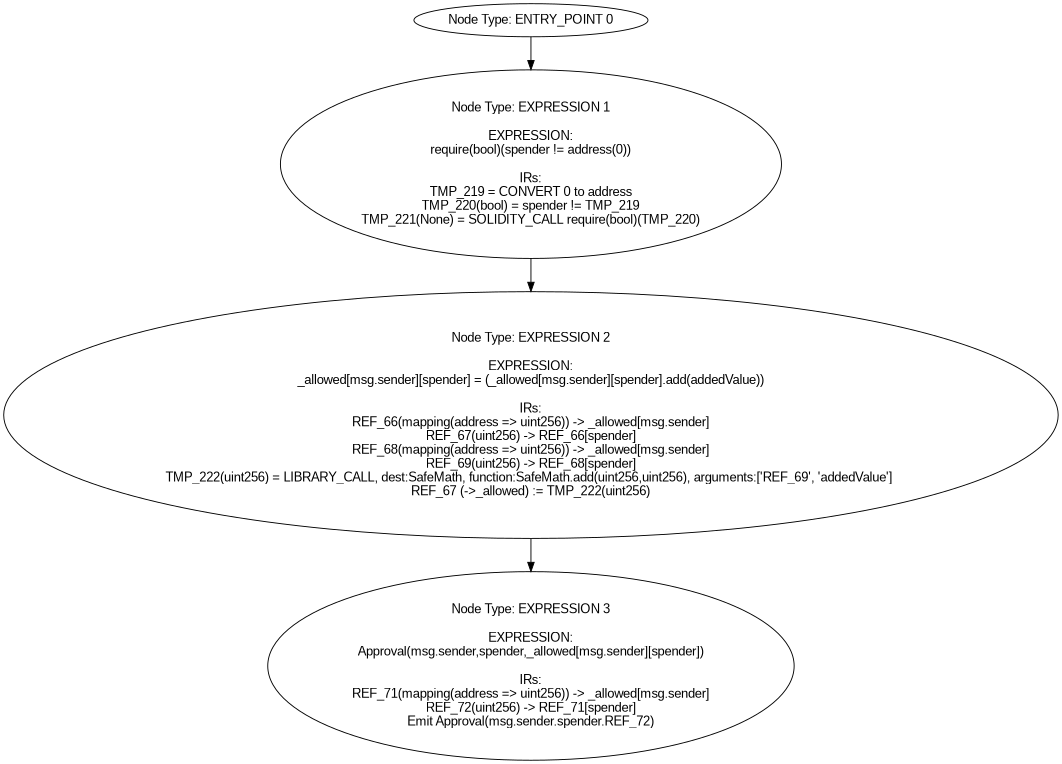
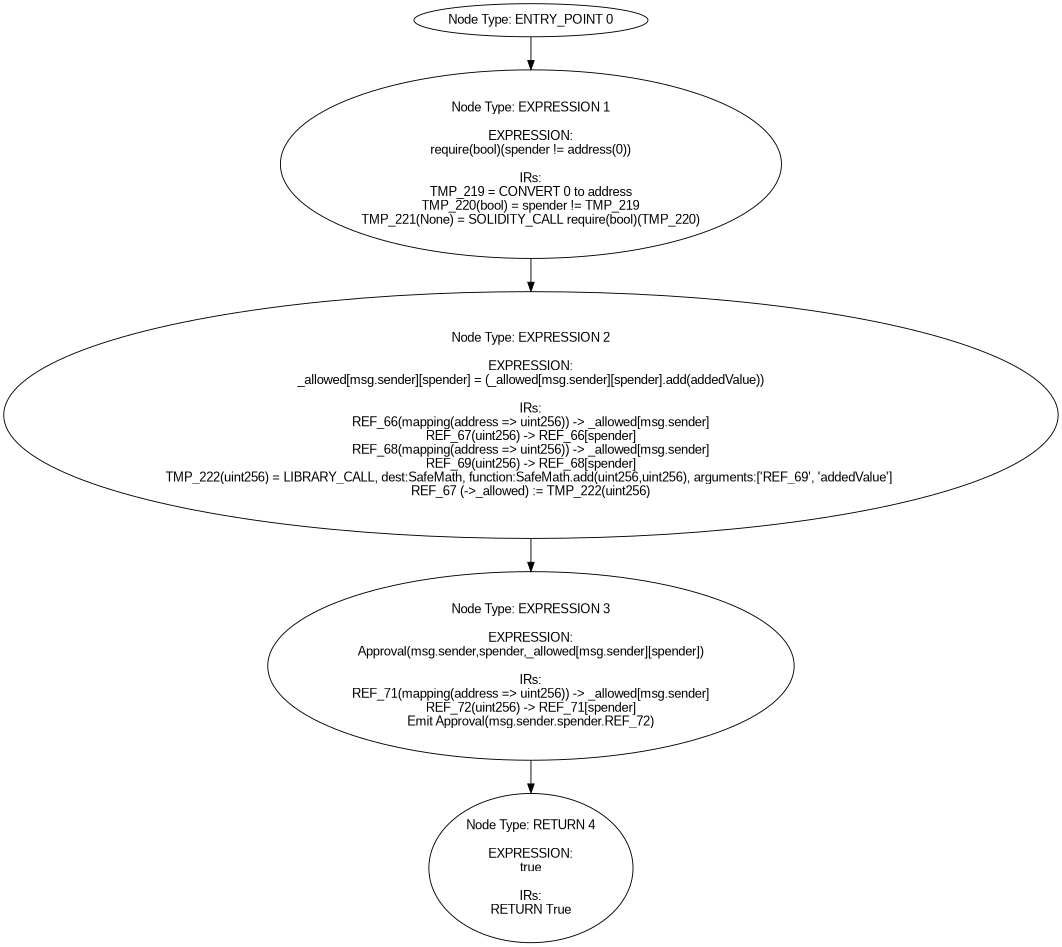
node "Node Type: RETURN 4 EXPRESSION: true IRs: RETURN True": added
